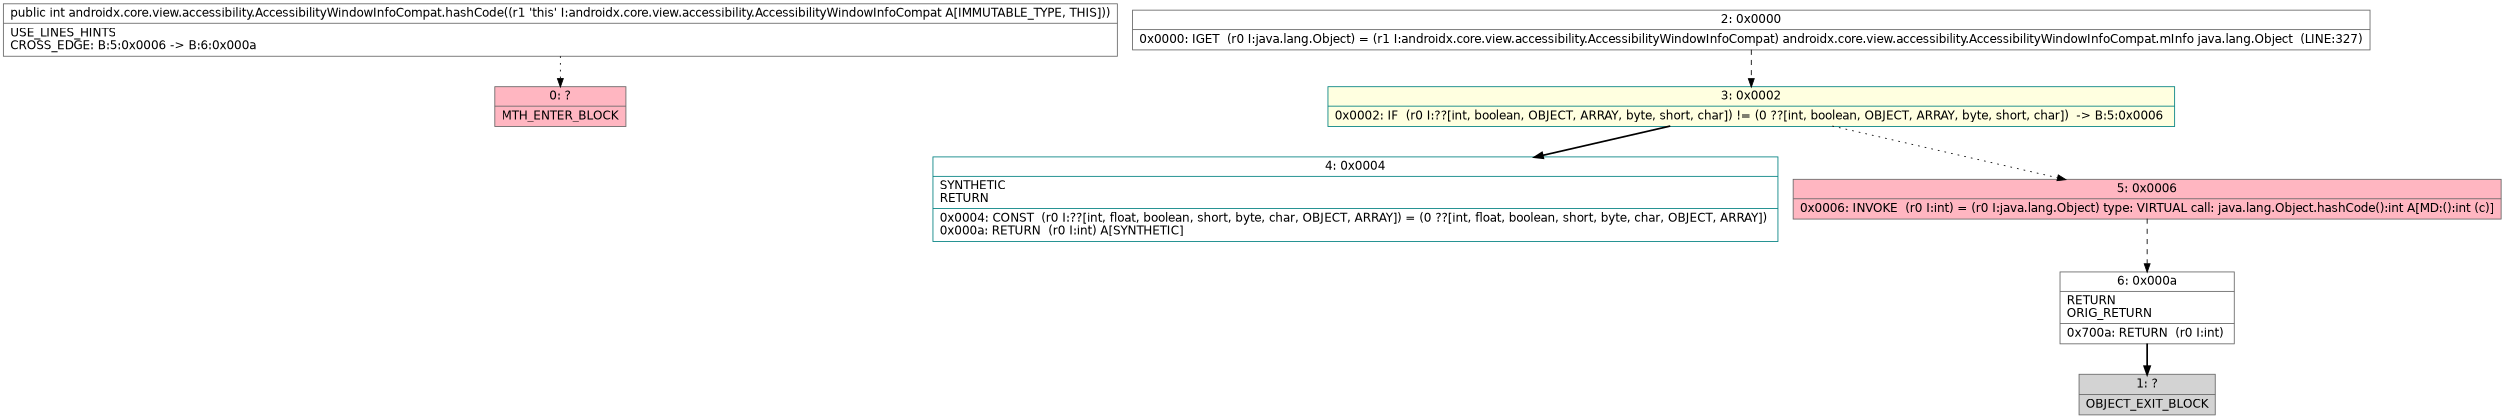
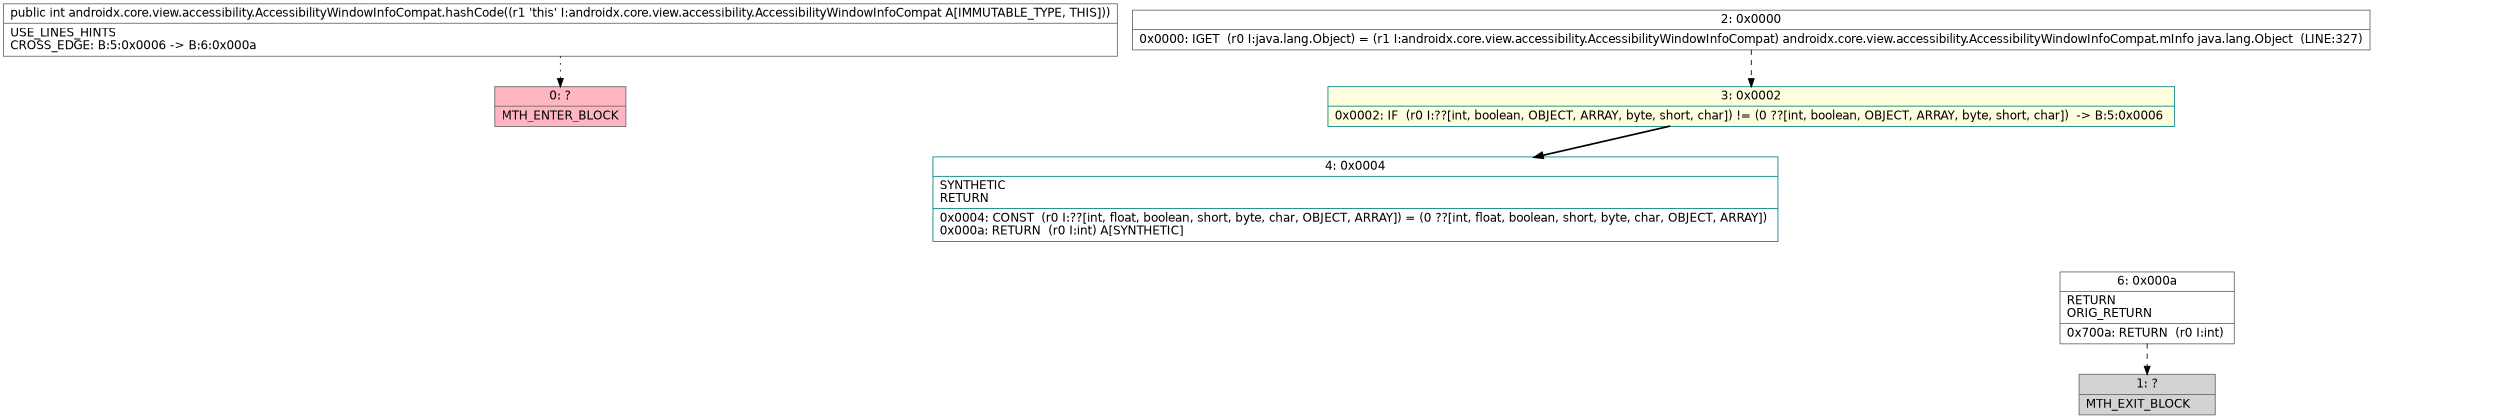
node "5: 0x0006": removed
edge "6: 0x000a" -> "1: ?": style bold -> dashed
node "1: ?": text "OBJECT_EXIT_BLOCK" -> "MTH_EXIT_BLOCK"
